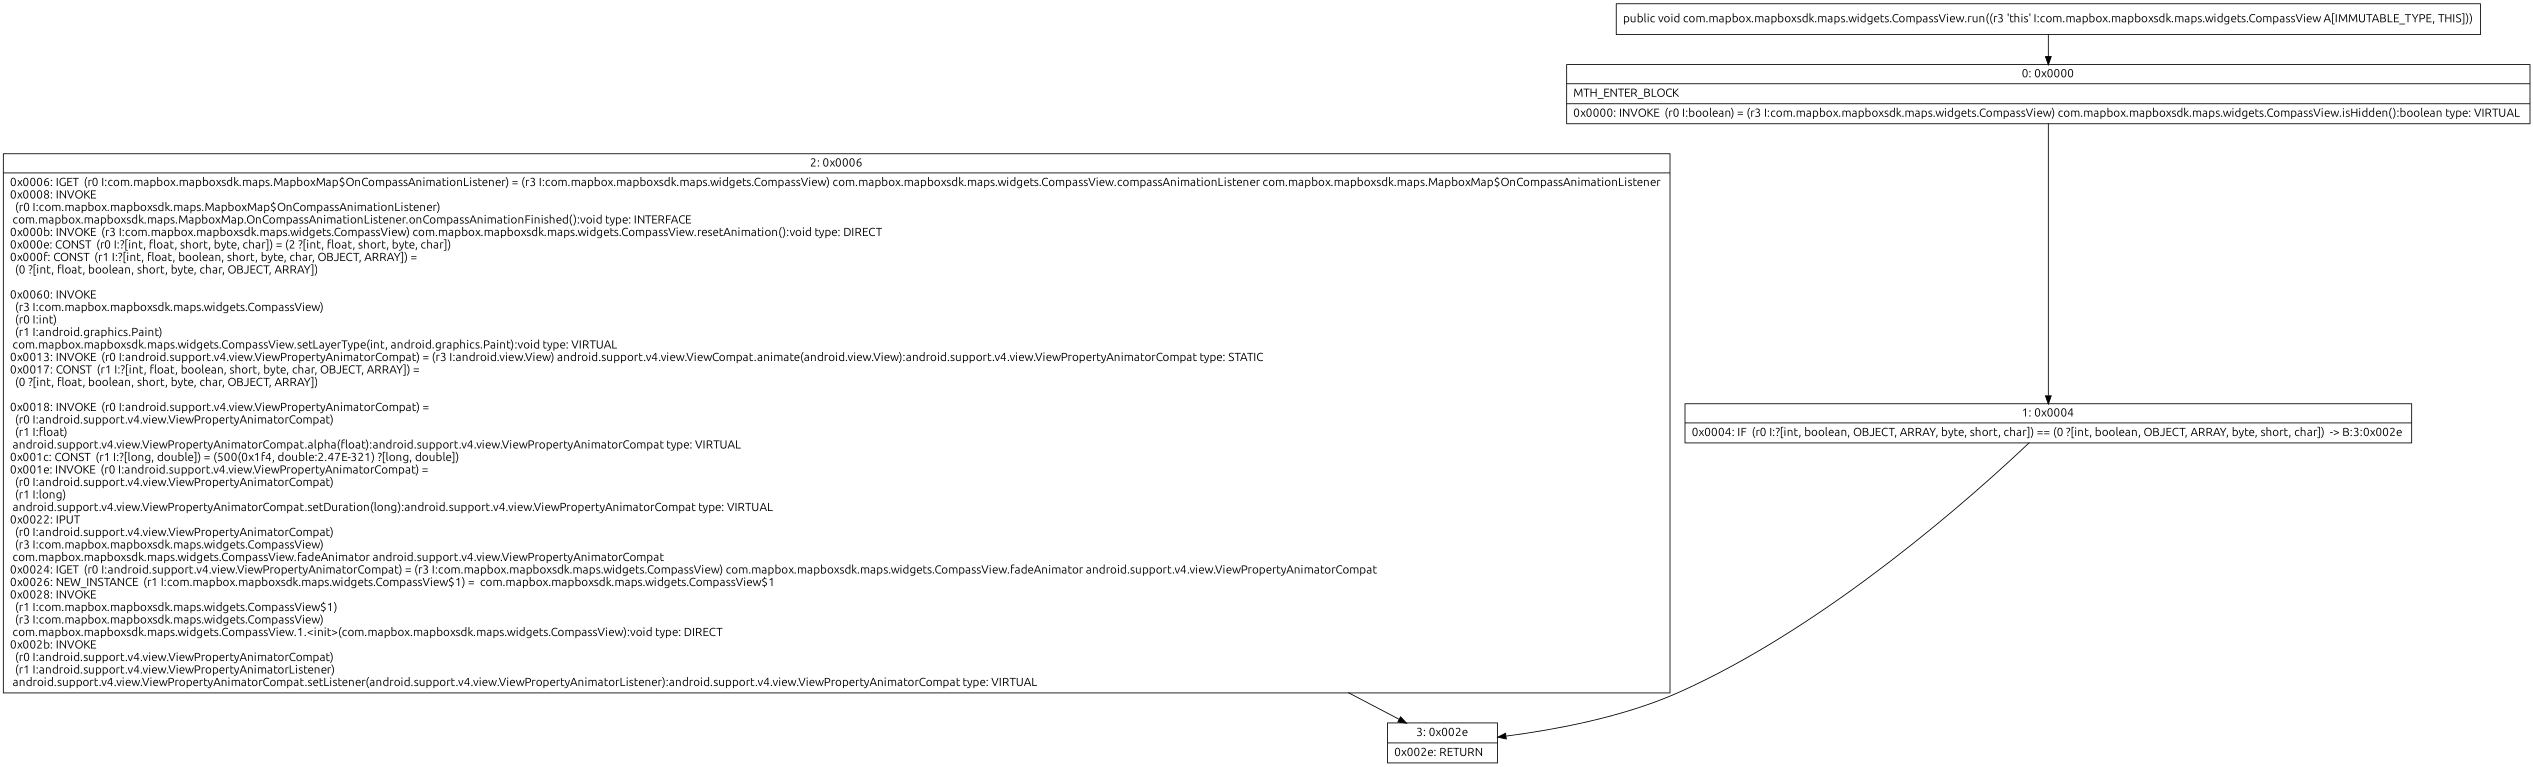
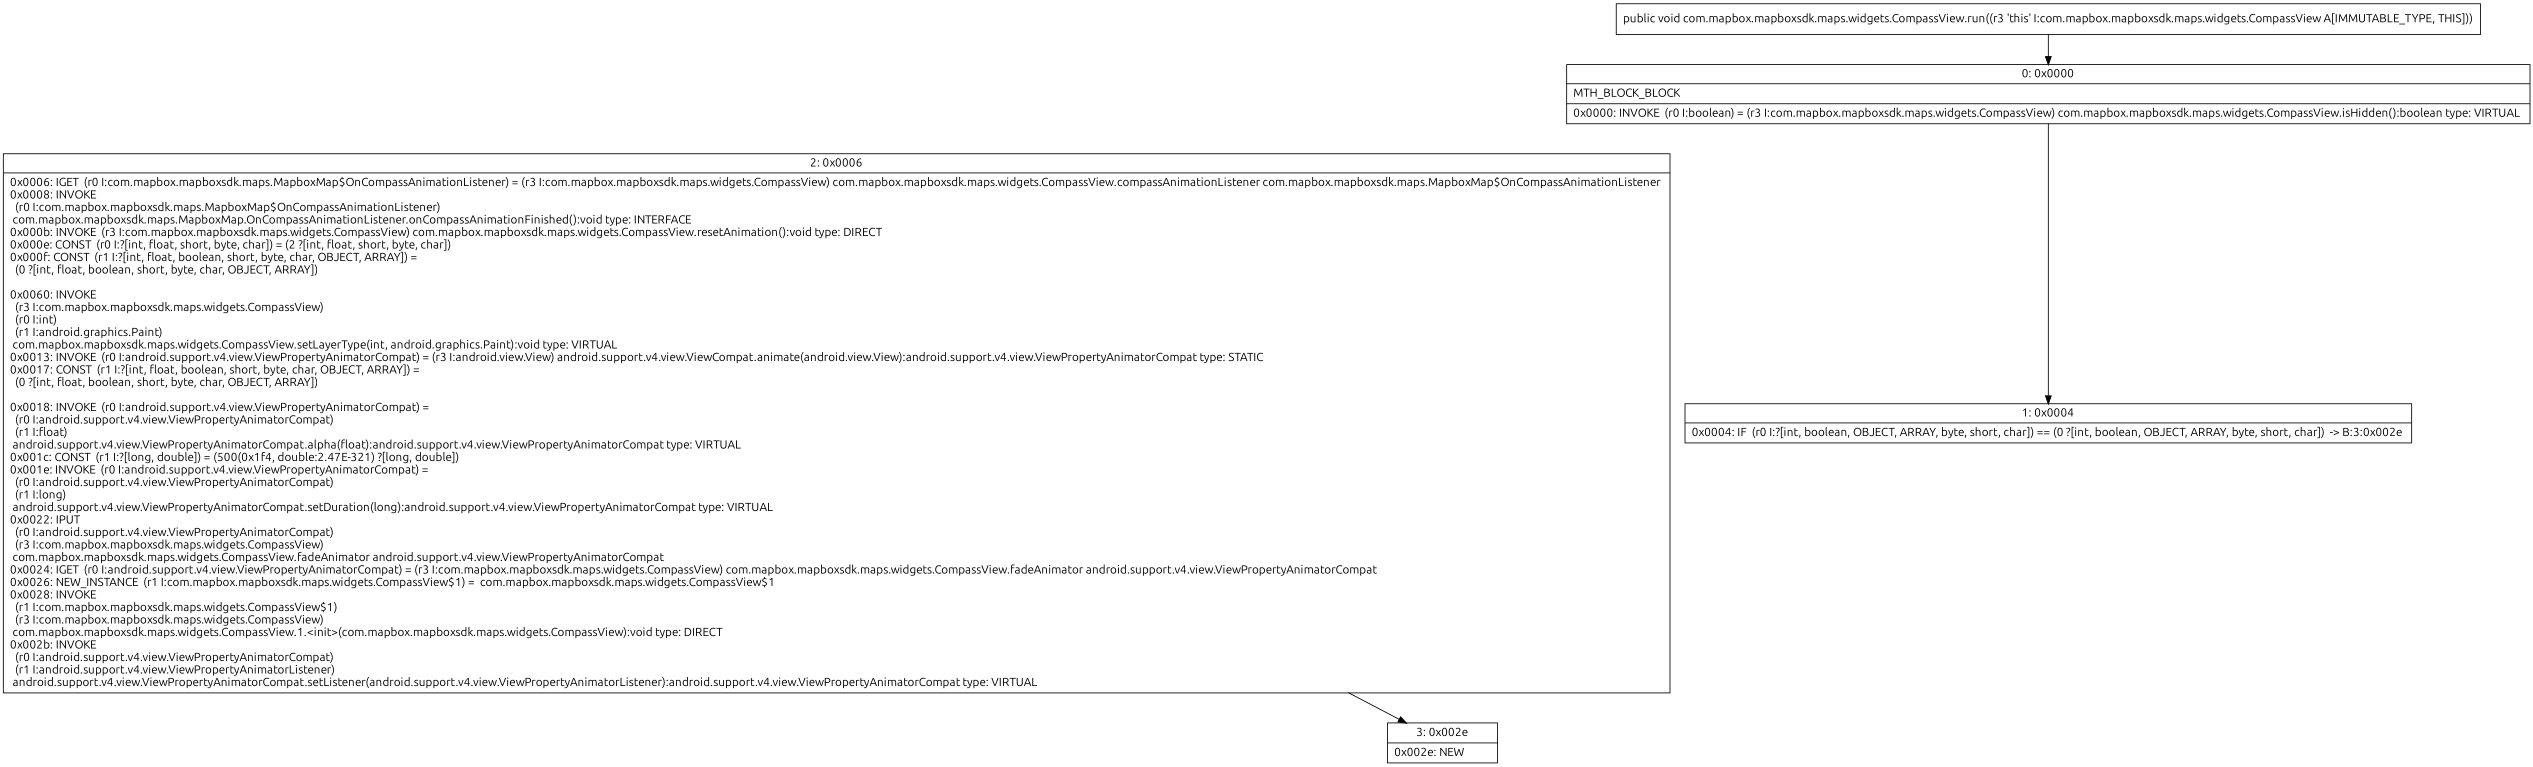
node "0: 0x0000": text "MTH_ENTER_BLOCK" -> "MTH_BLOCK_BLOCK"
edge "1: 0x0004" -> "3: 0x002e": removed
node "3: 0x002e": text "0x002e: RETURN" -> "0x002e: NEW"
